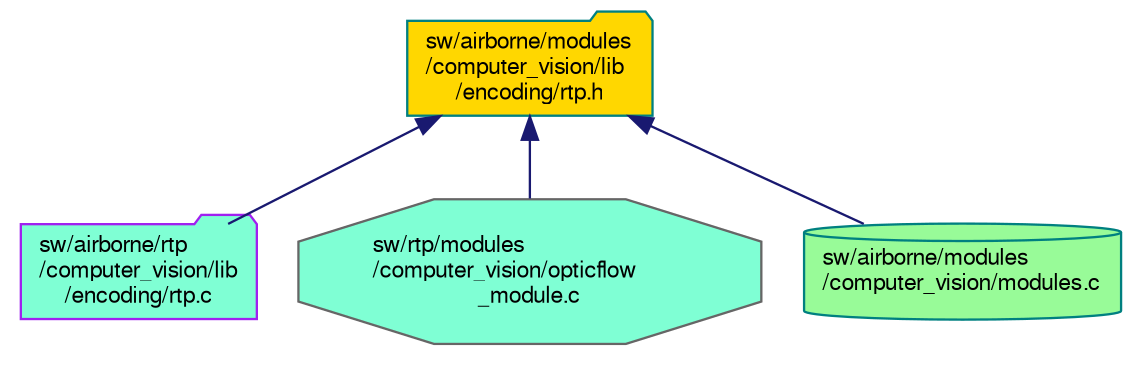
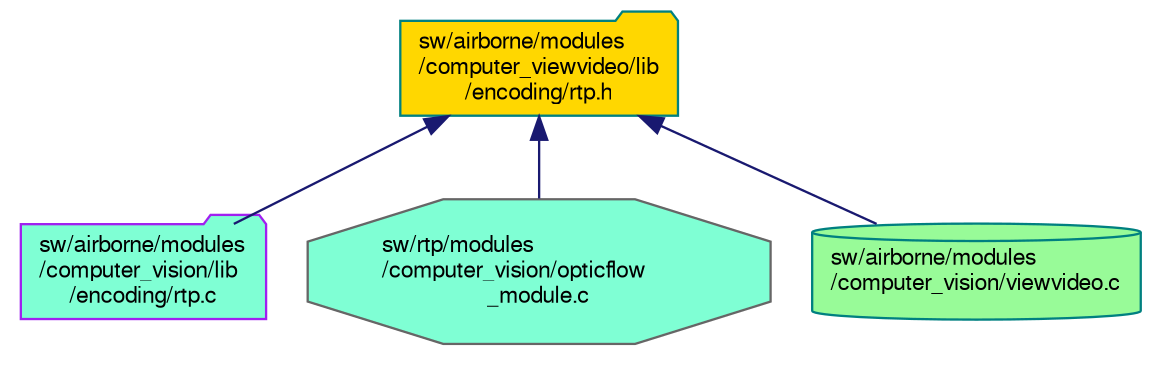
node "sw/airborne/modules /computer_vision/lib /encoding/rtp.h": label "sw/airborne/modules /computer_vision/lib /encoding/rtp.h" -> "sw/airborne/modules /computer_viewvideo/lib /encoding/rtp.h"
node "sw/airborne/rtp /computer_vision/lib /encoding/rtp.c": label "sw/airborne/rtp /computer_vision/lib /encoding/rtp.c" -> "sw/airborne/modules /computer_vision/lib /encoding/rtp.c"
node "sw/airborne/modules /computer_vision/modules.c": label "sw/airborne/modules /computer_vision/modules.c" -> "sw/airborne/modules /computer_vision/viewvideo.c"
